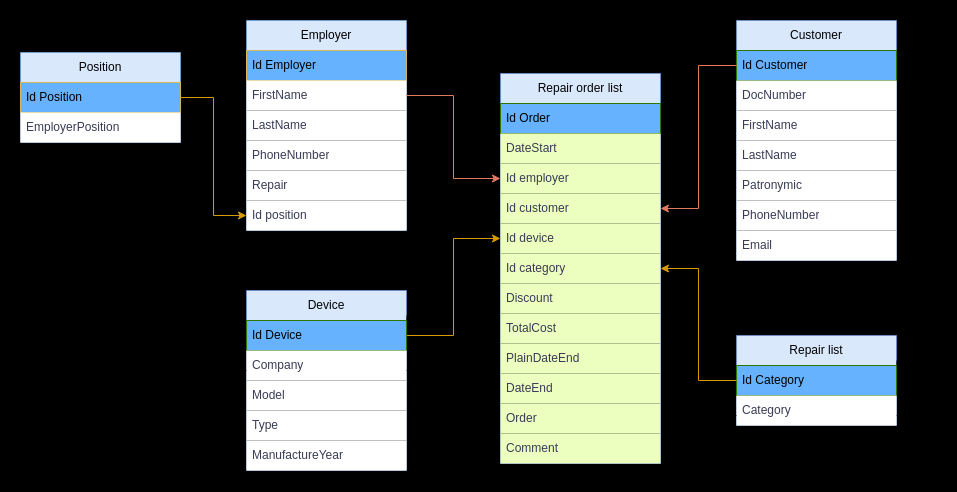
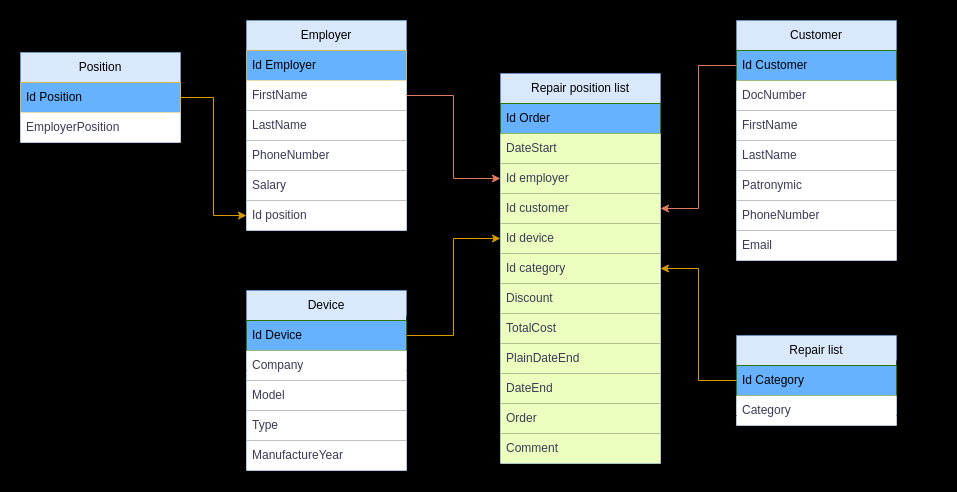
node "Repair order list": label "Repair order list" -> "Repair position list"
node "Repair": label "Repair" -> "Salary"
